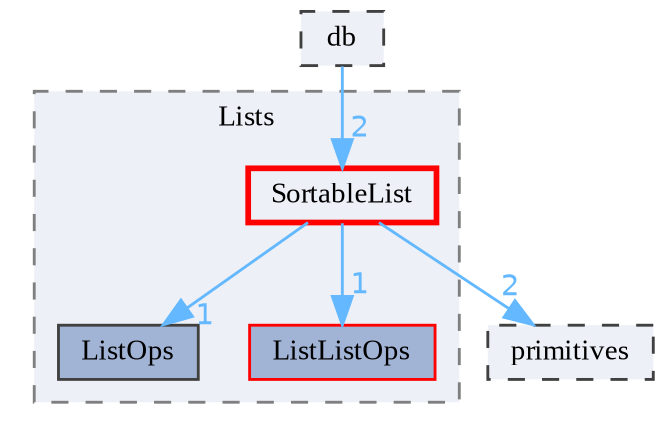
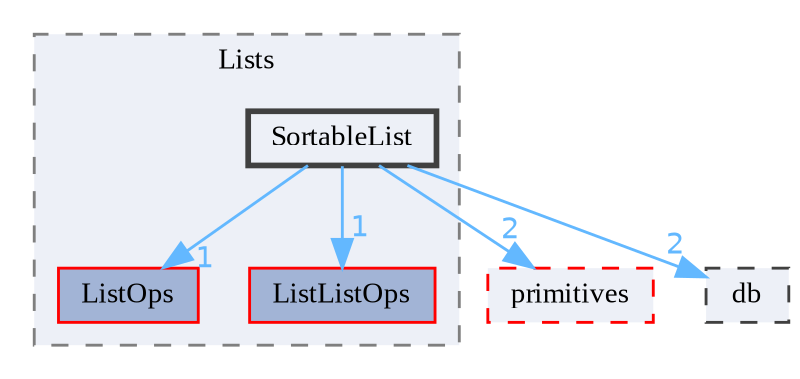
edge "db" -> "SortableList": reversed
node "SortableList": color red -> grey25
node "ListOps": color grey25 -> red
node "primitives": color grey25 -> red
